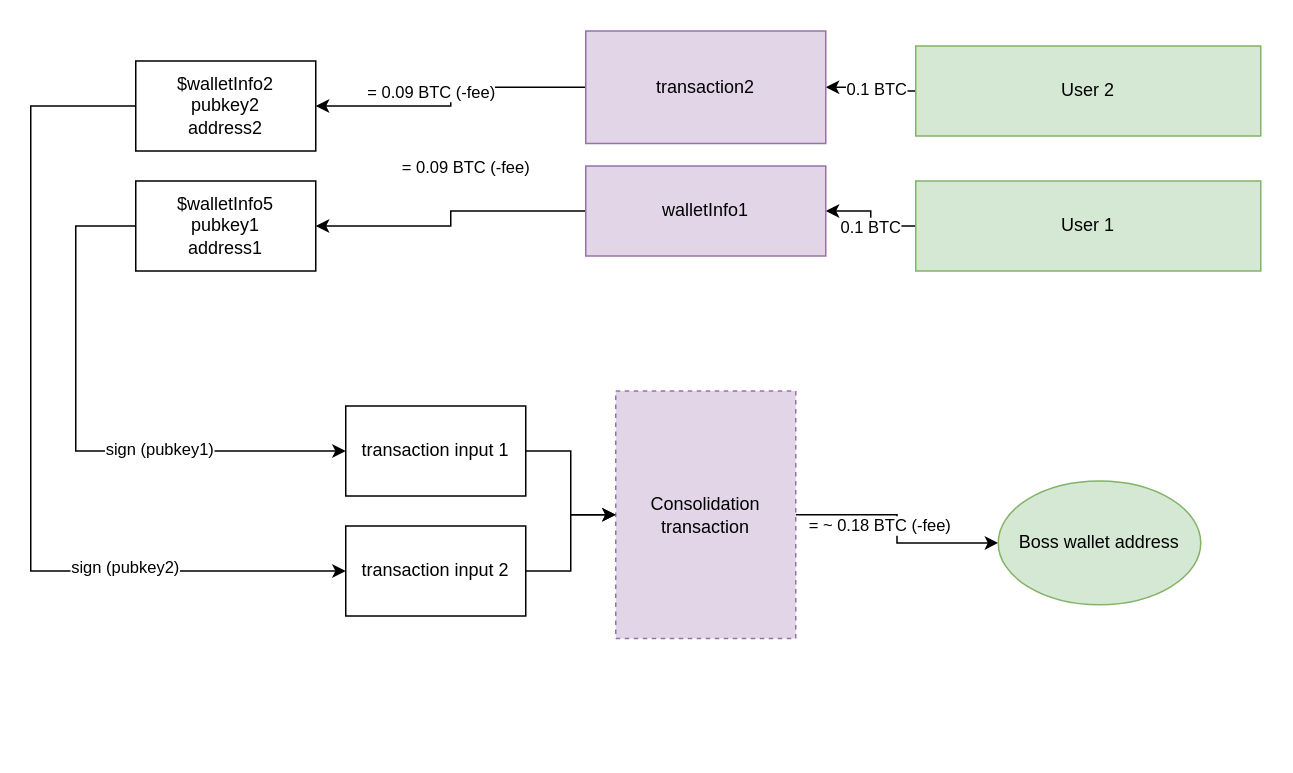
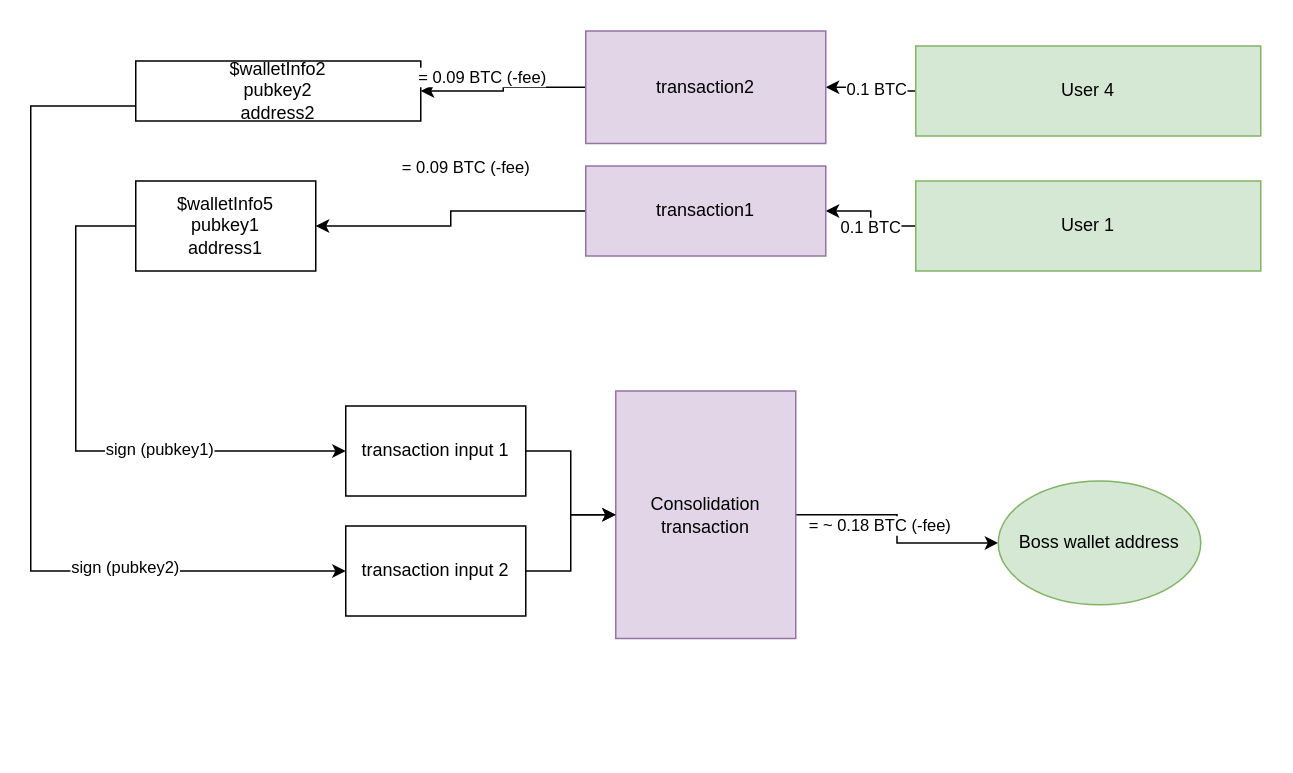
node "User 2": label "User 2" -> "User 4"
node "$walletInfo2 pubkey2 address2": size 180x90 -> 285x60
node "walletInfo1": label "walletInfo1" -> "transaction1"
node "Consolidation transaction": style dashed -> solid
